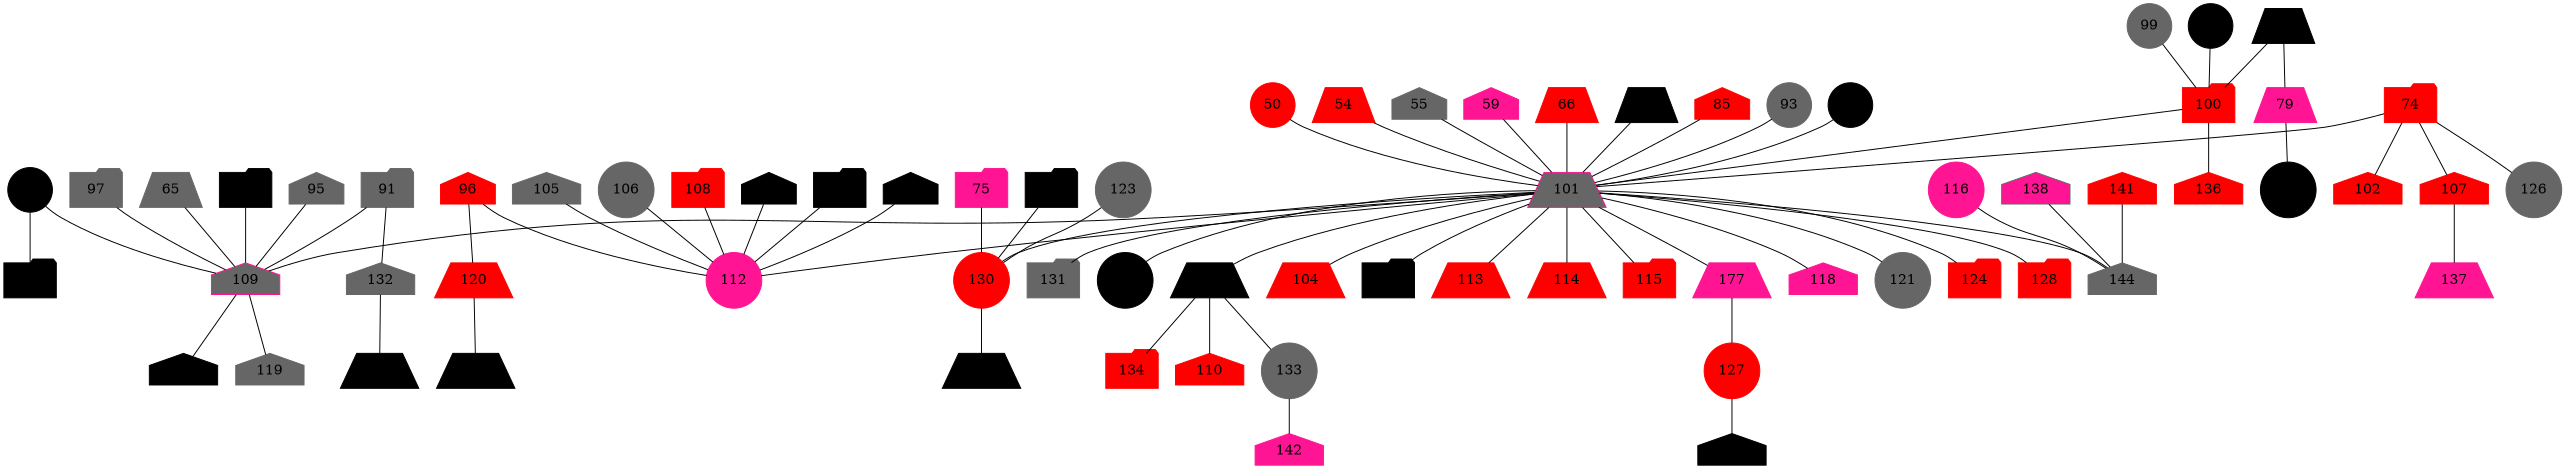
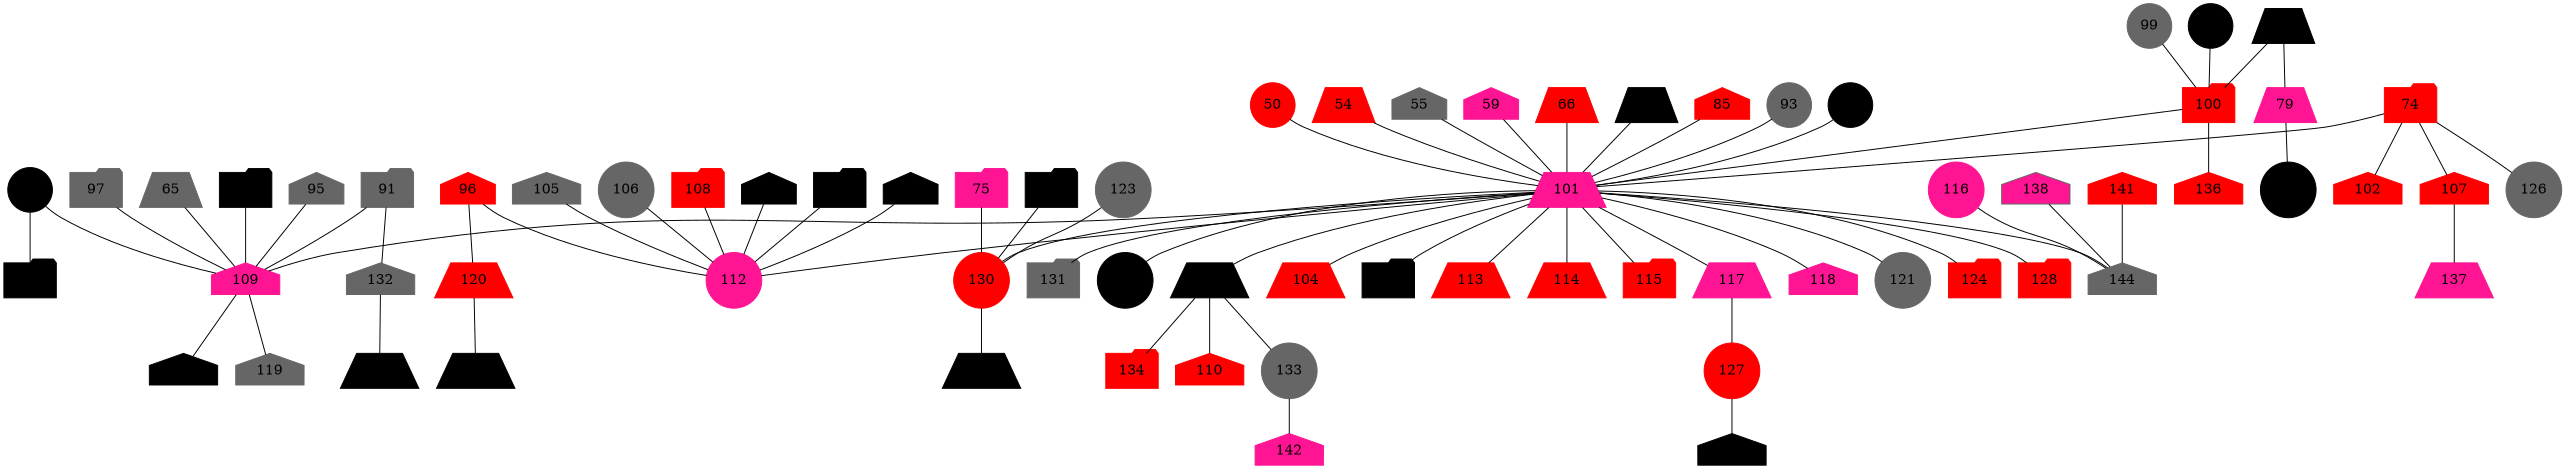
node "101": fillcolor gray40 -> deeppink
node "109": fillcolor gray40 -> deeppink
node "177": label "177" -> "117"
